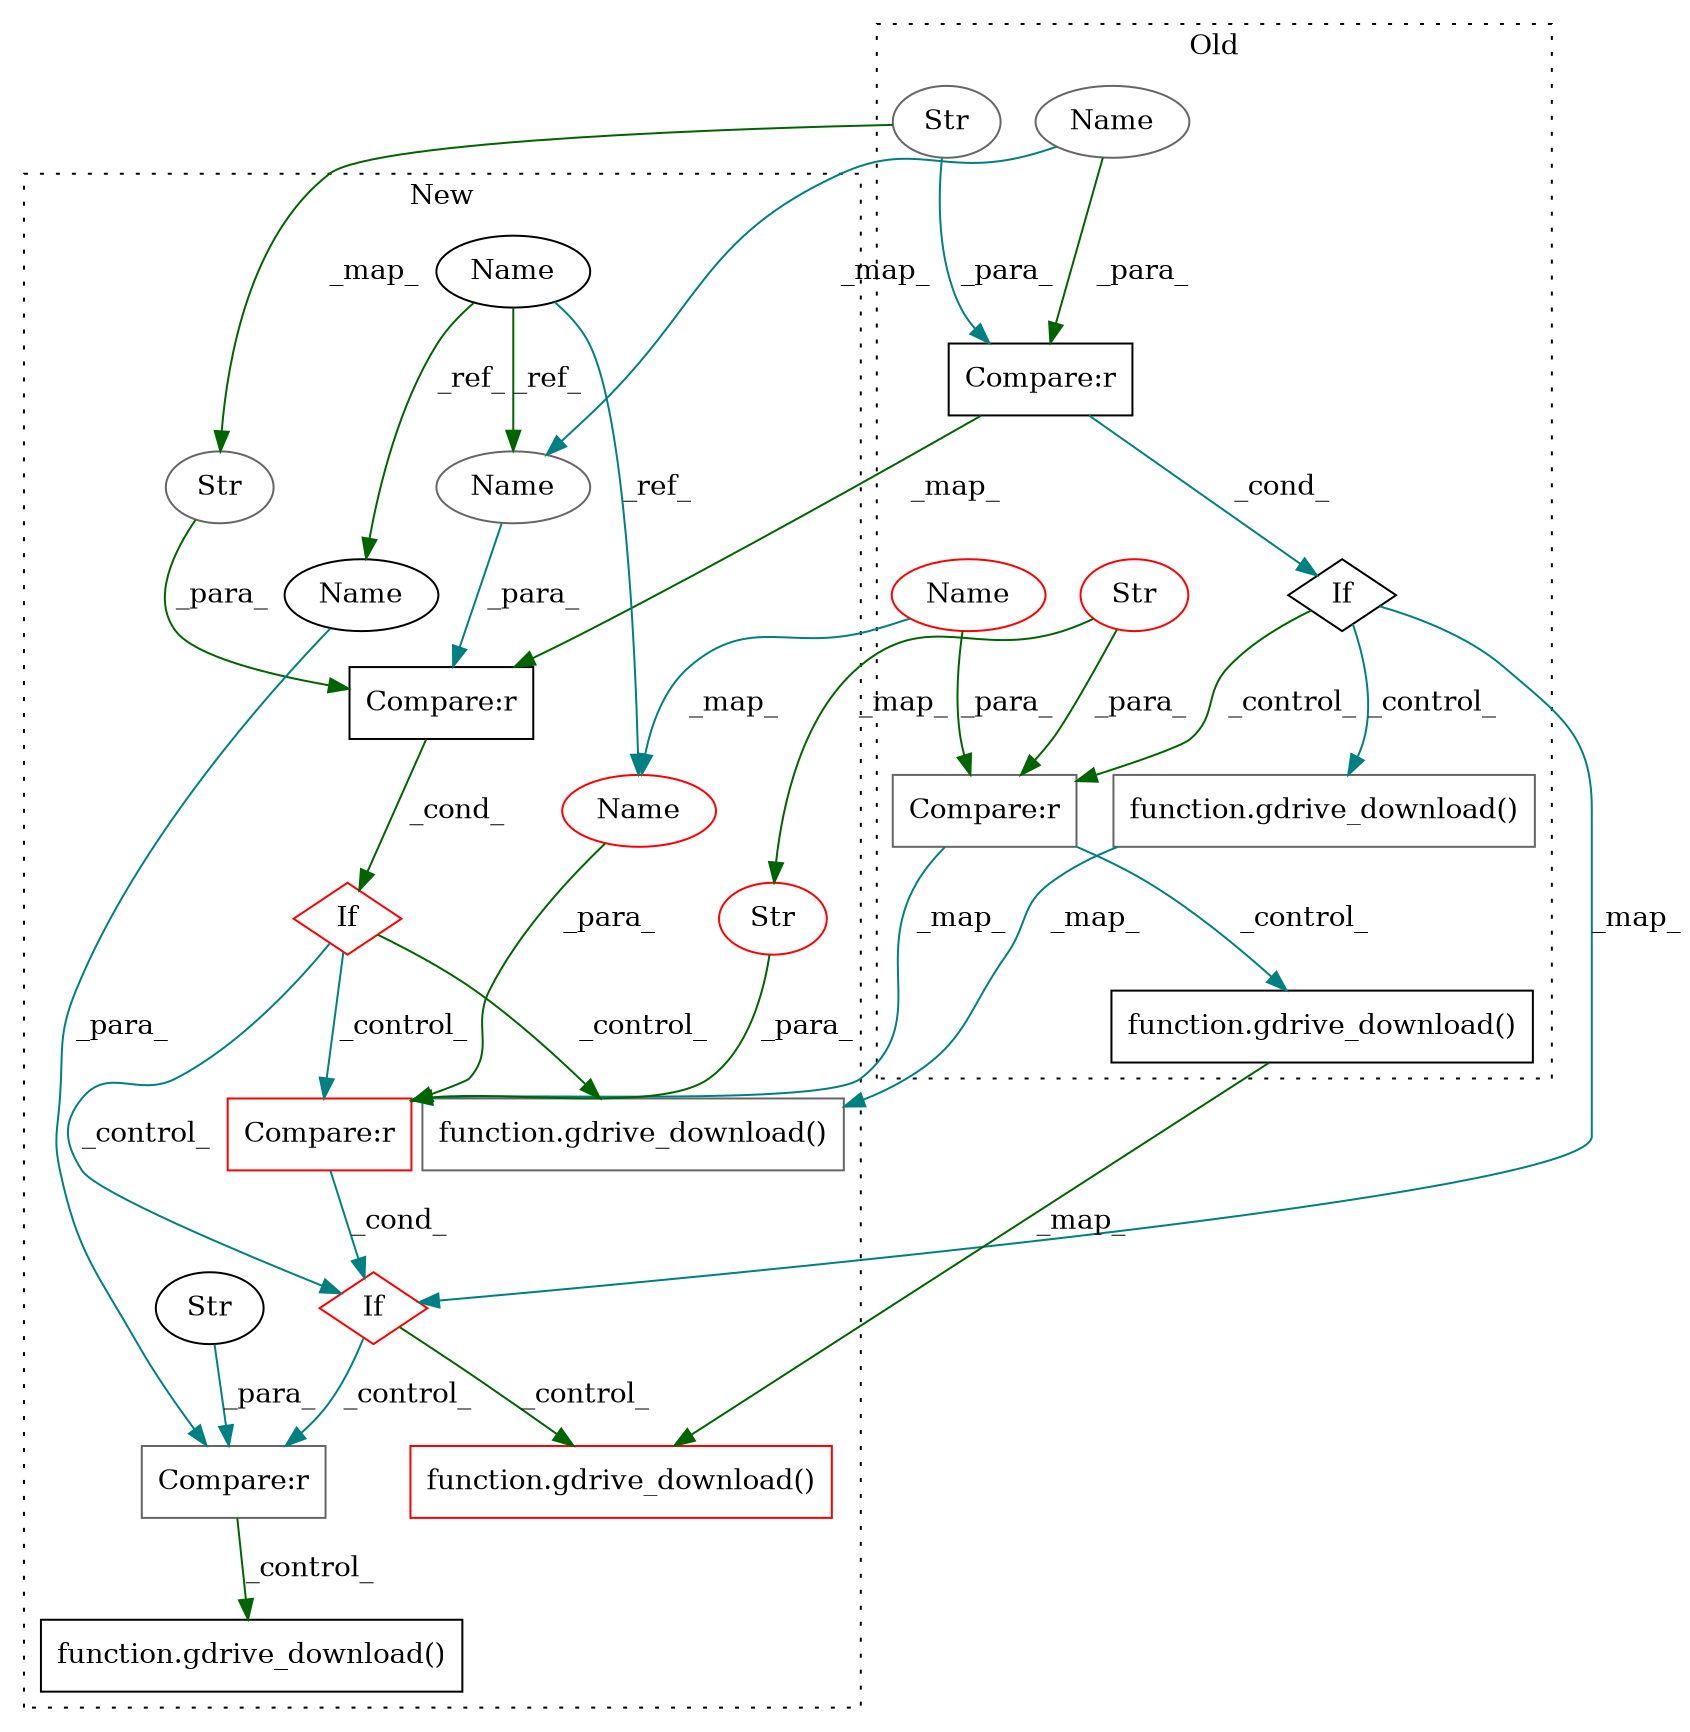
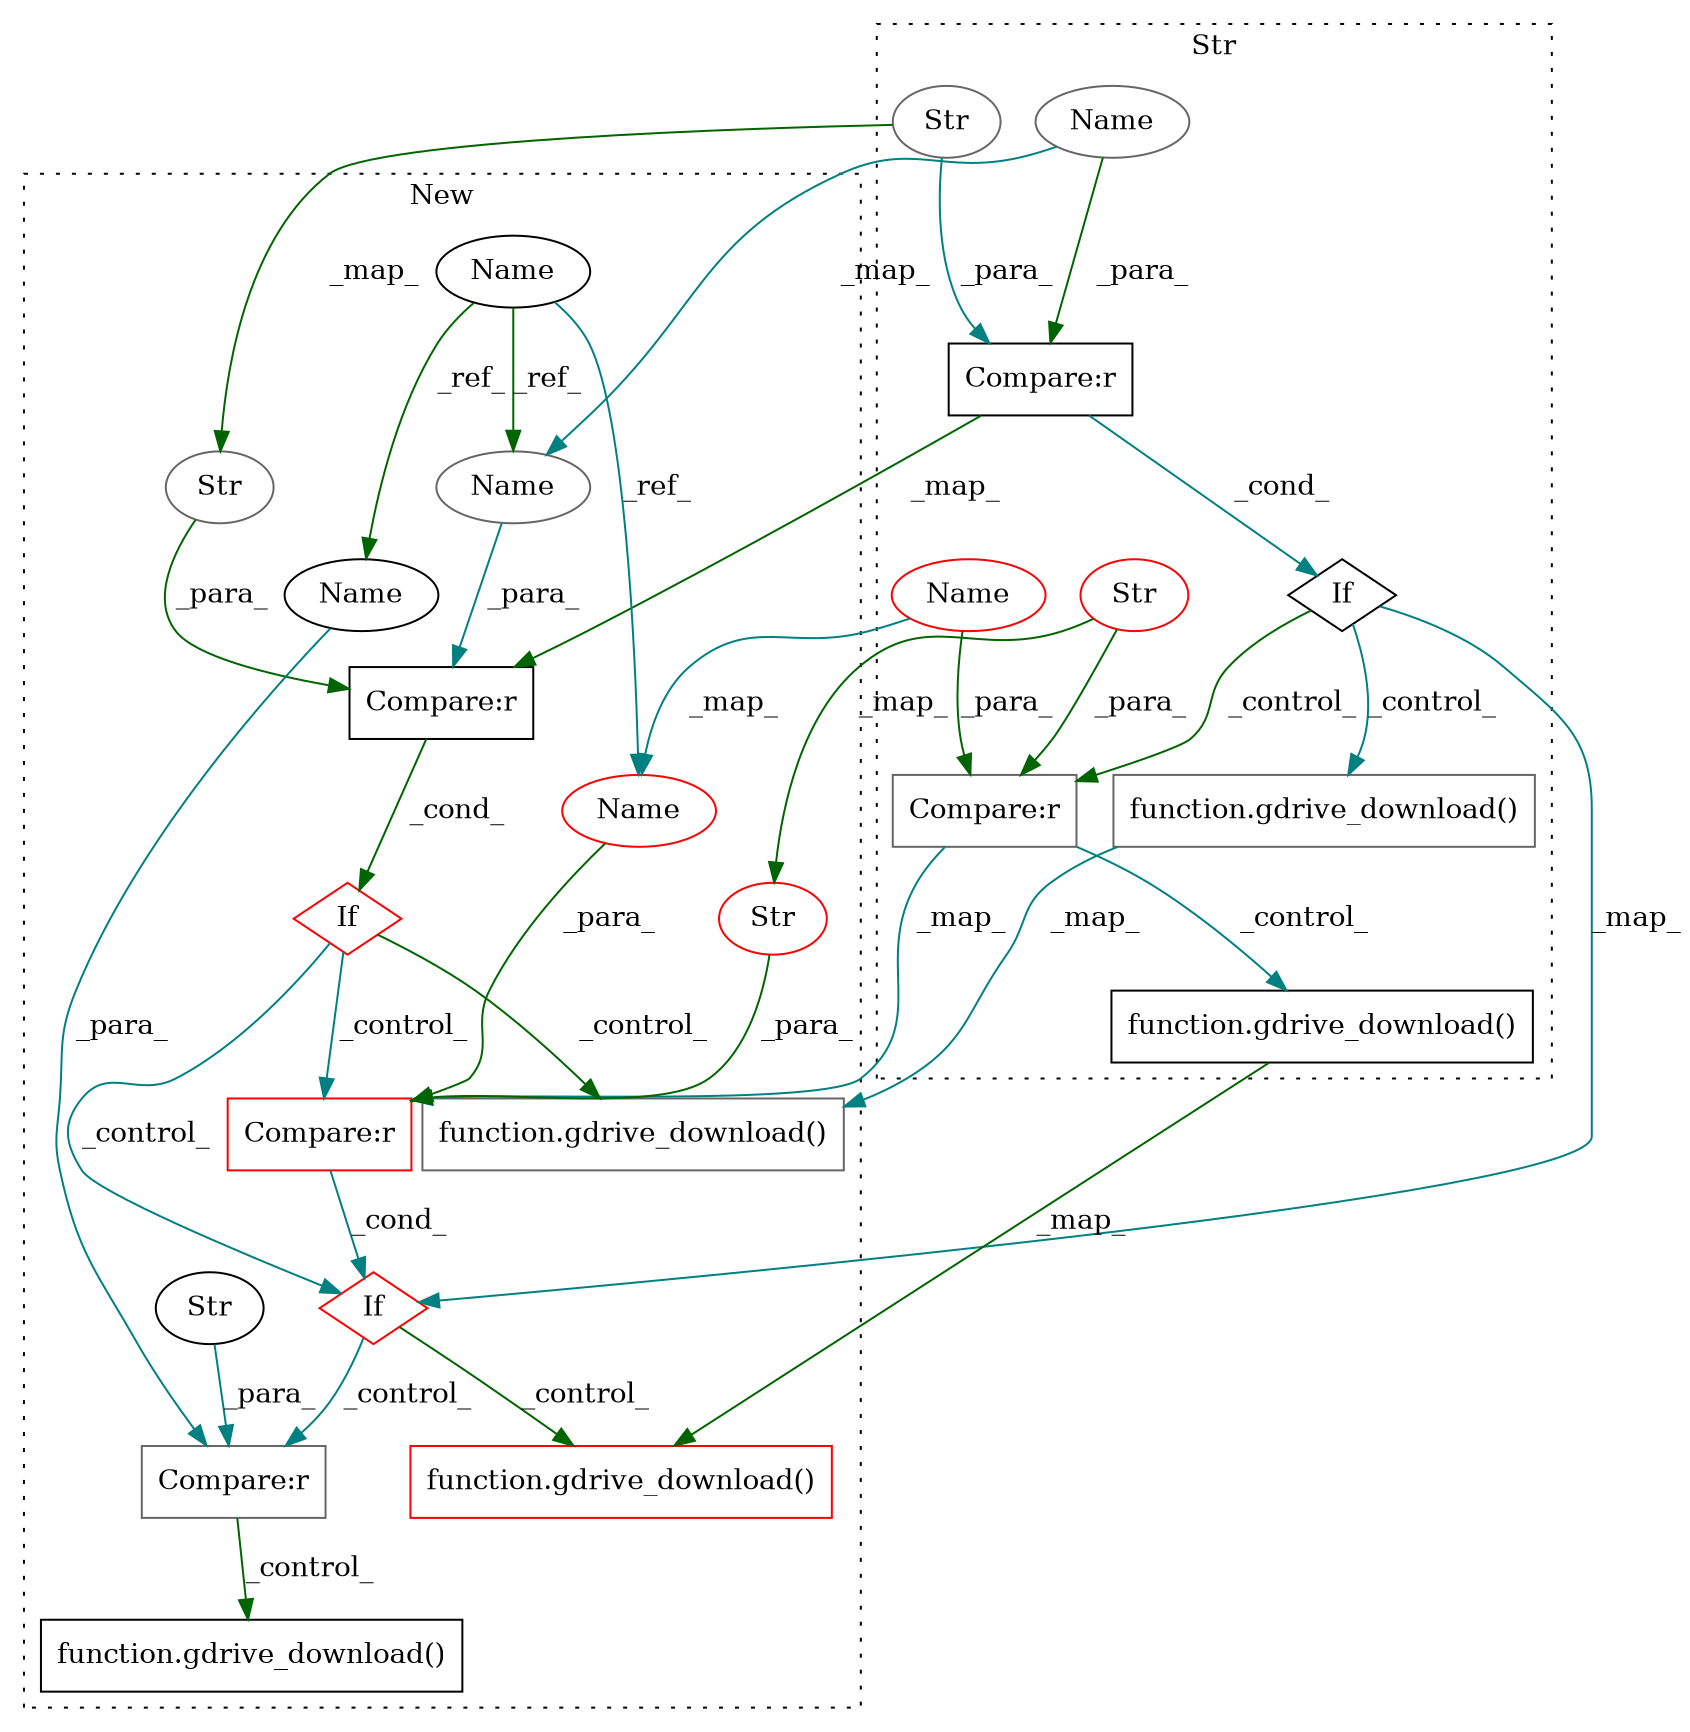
cluster "Old": label "Old" -> "Str"
